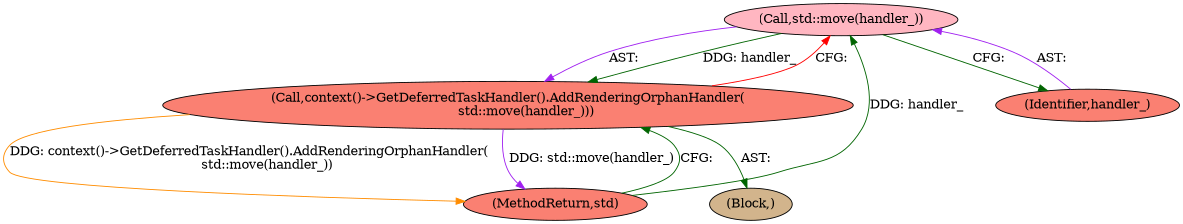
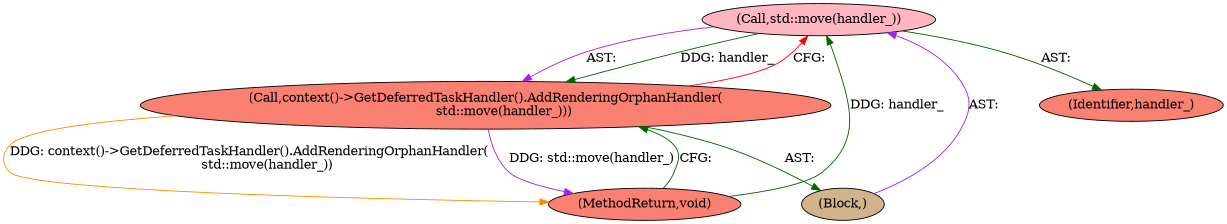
edge "(Identifier,handler_)" -> "(Call,std::move(handler_))": now "(Block,)" -> "(Call,std::move(handler_))"
edge "(Call,std::move(handler_))" -> "(Identifier,handler_)": label "CFG: " -> "AST: "
node "(MethodReturn,std)": label "(MethodReturn,std)" -> "(MethodReturn,void)"
